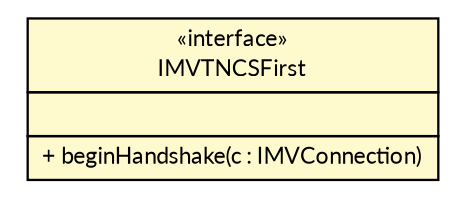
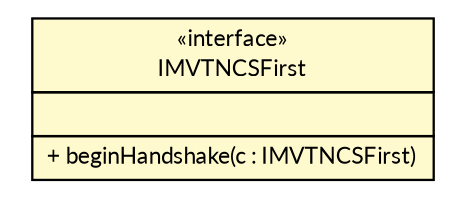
node "IMVTNCSFirst": text "+ beginHandshake(c : IMVConnection)" -> "+ beginHandshake(c : IMVTNCSFirst)"
